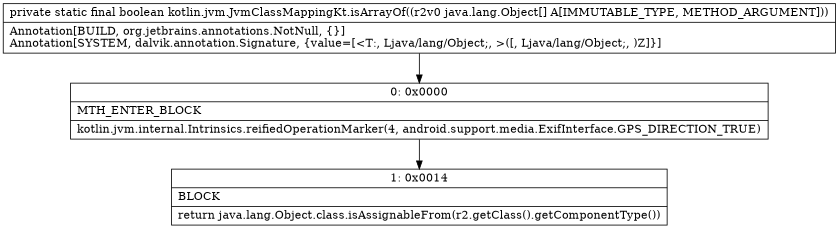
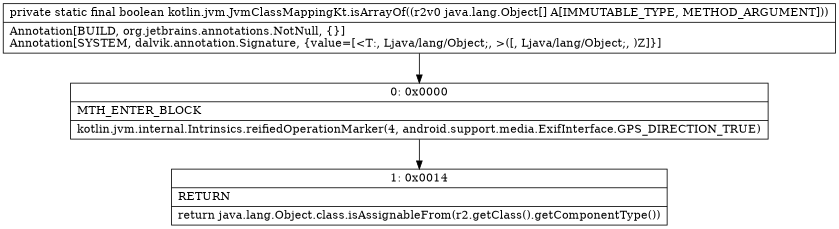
node "1: 0x0014": text "BLOCK" -> "RETURN"
